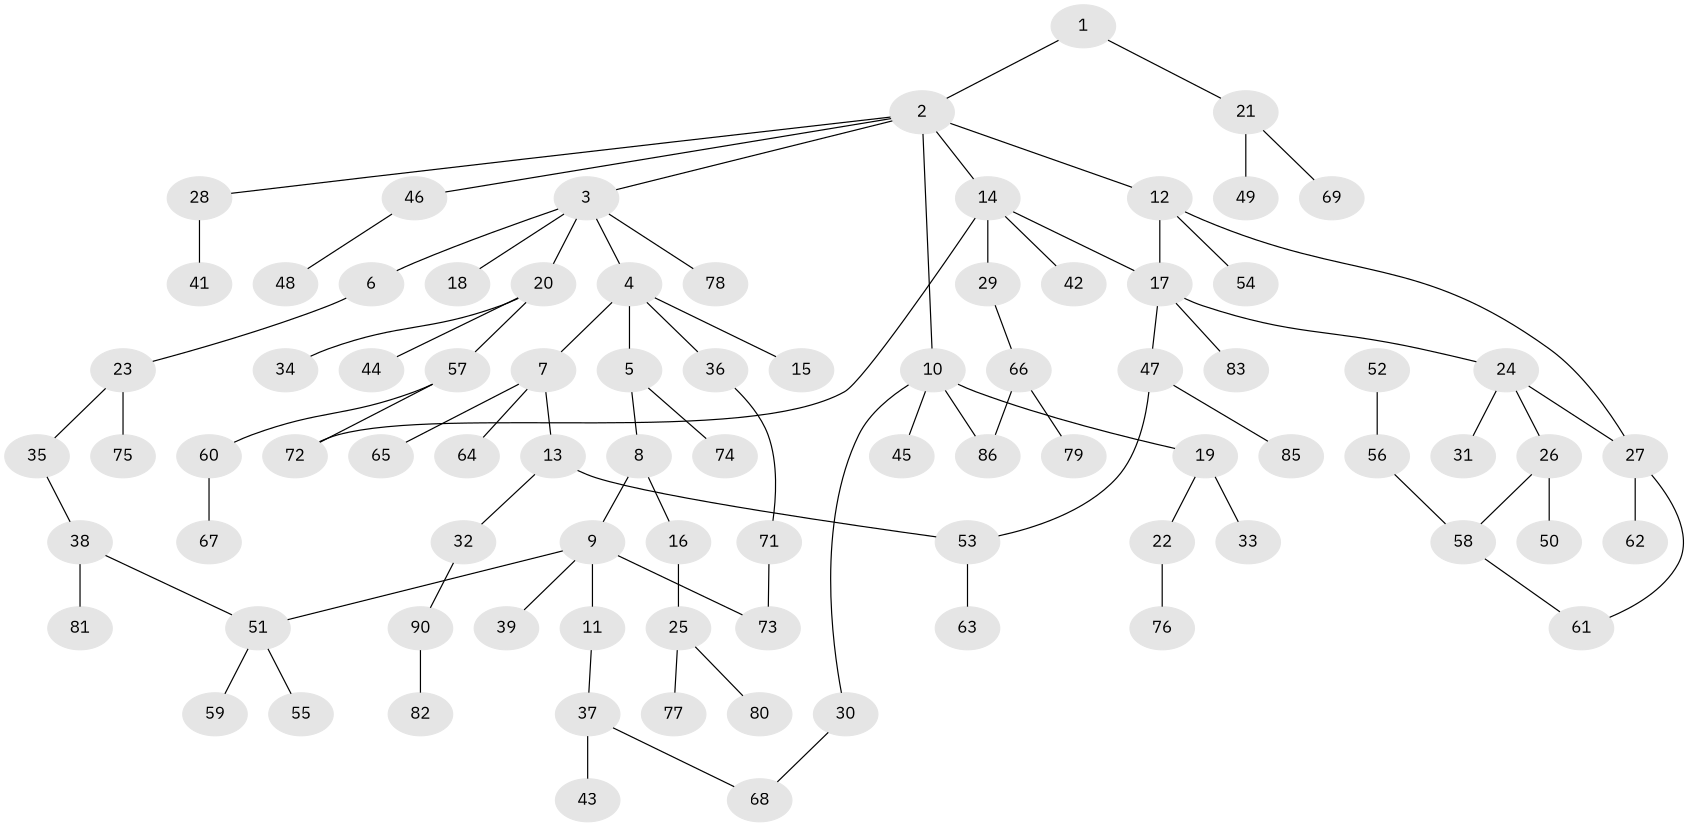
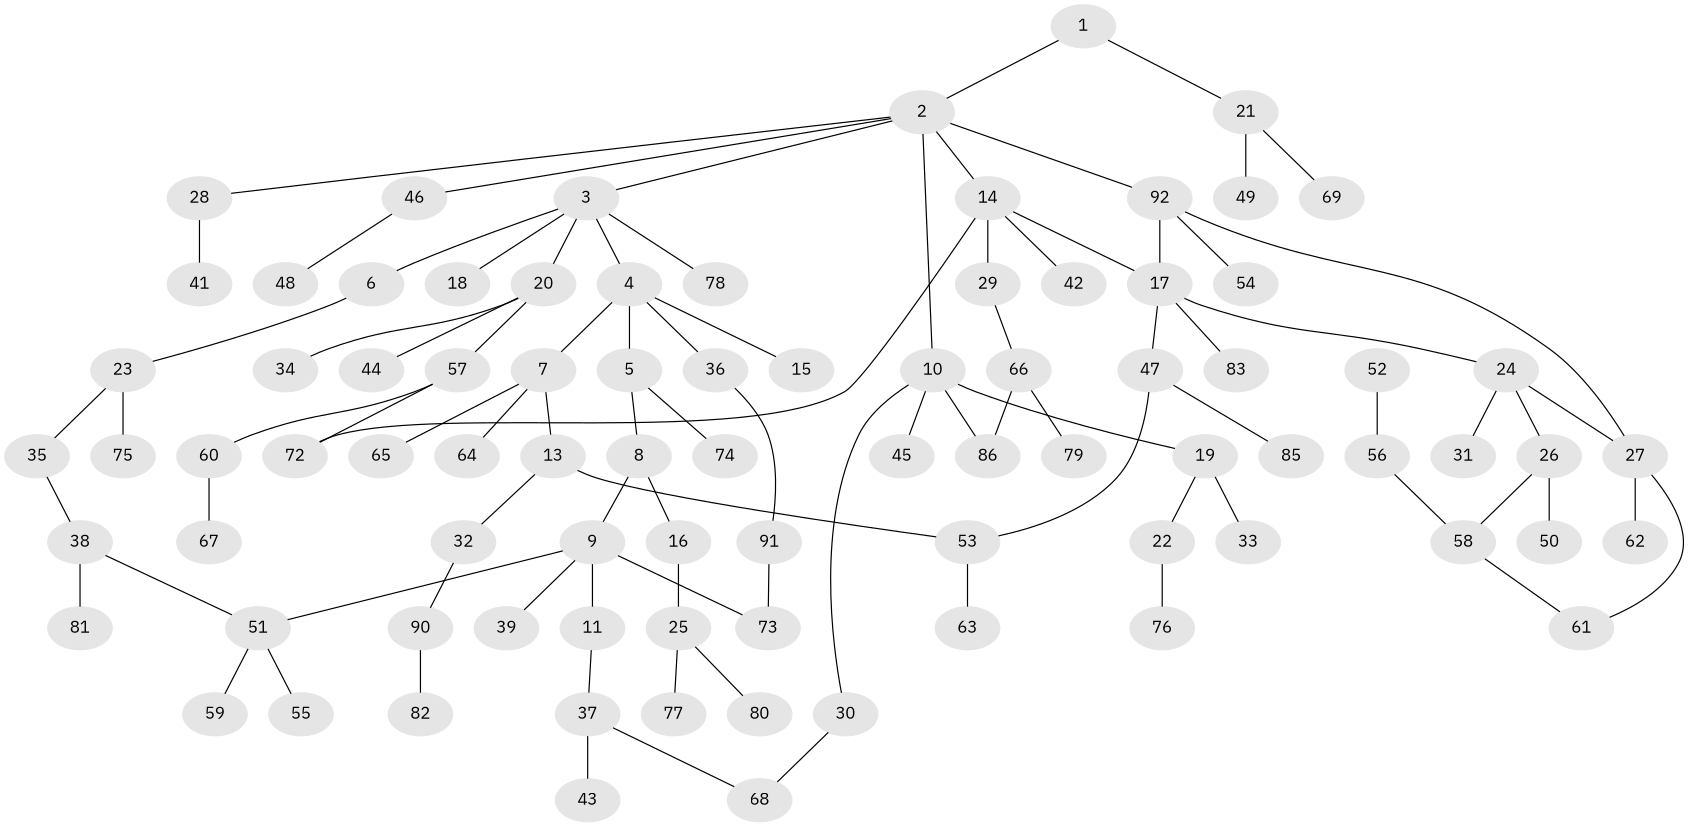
node "12": label "12" -> "92"
node "71": label "71" -> "91"
